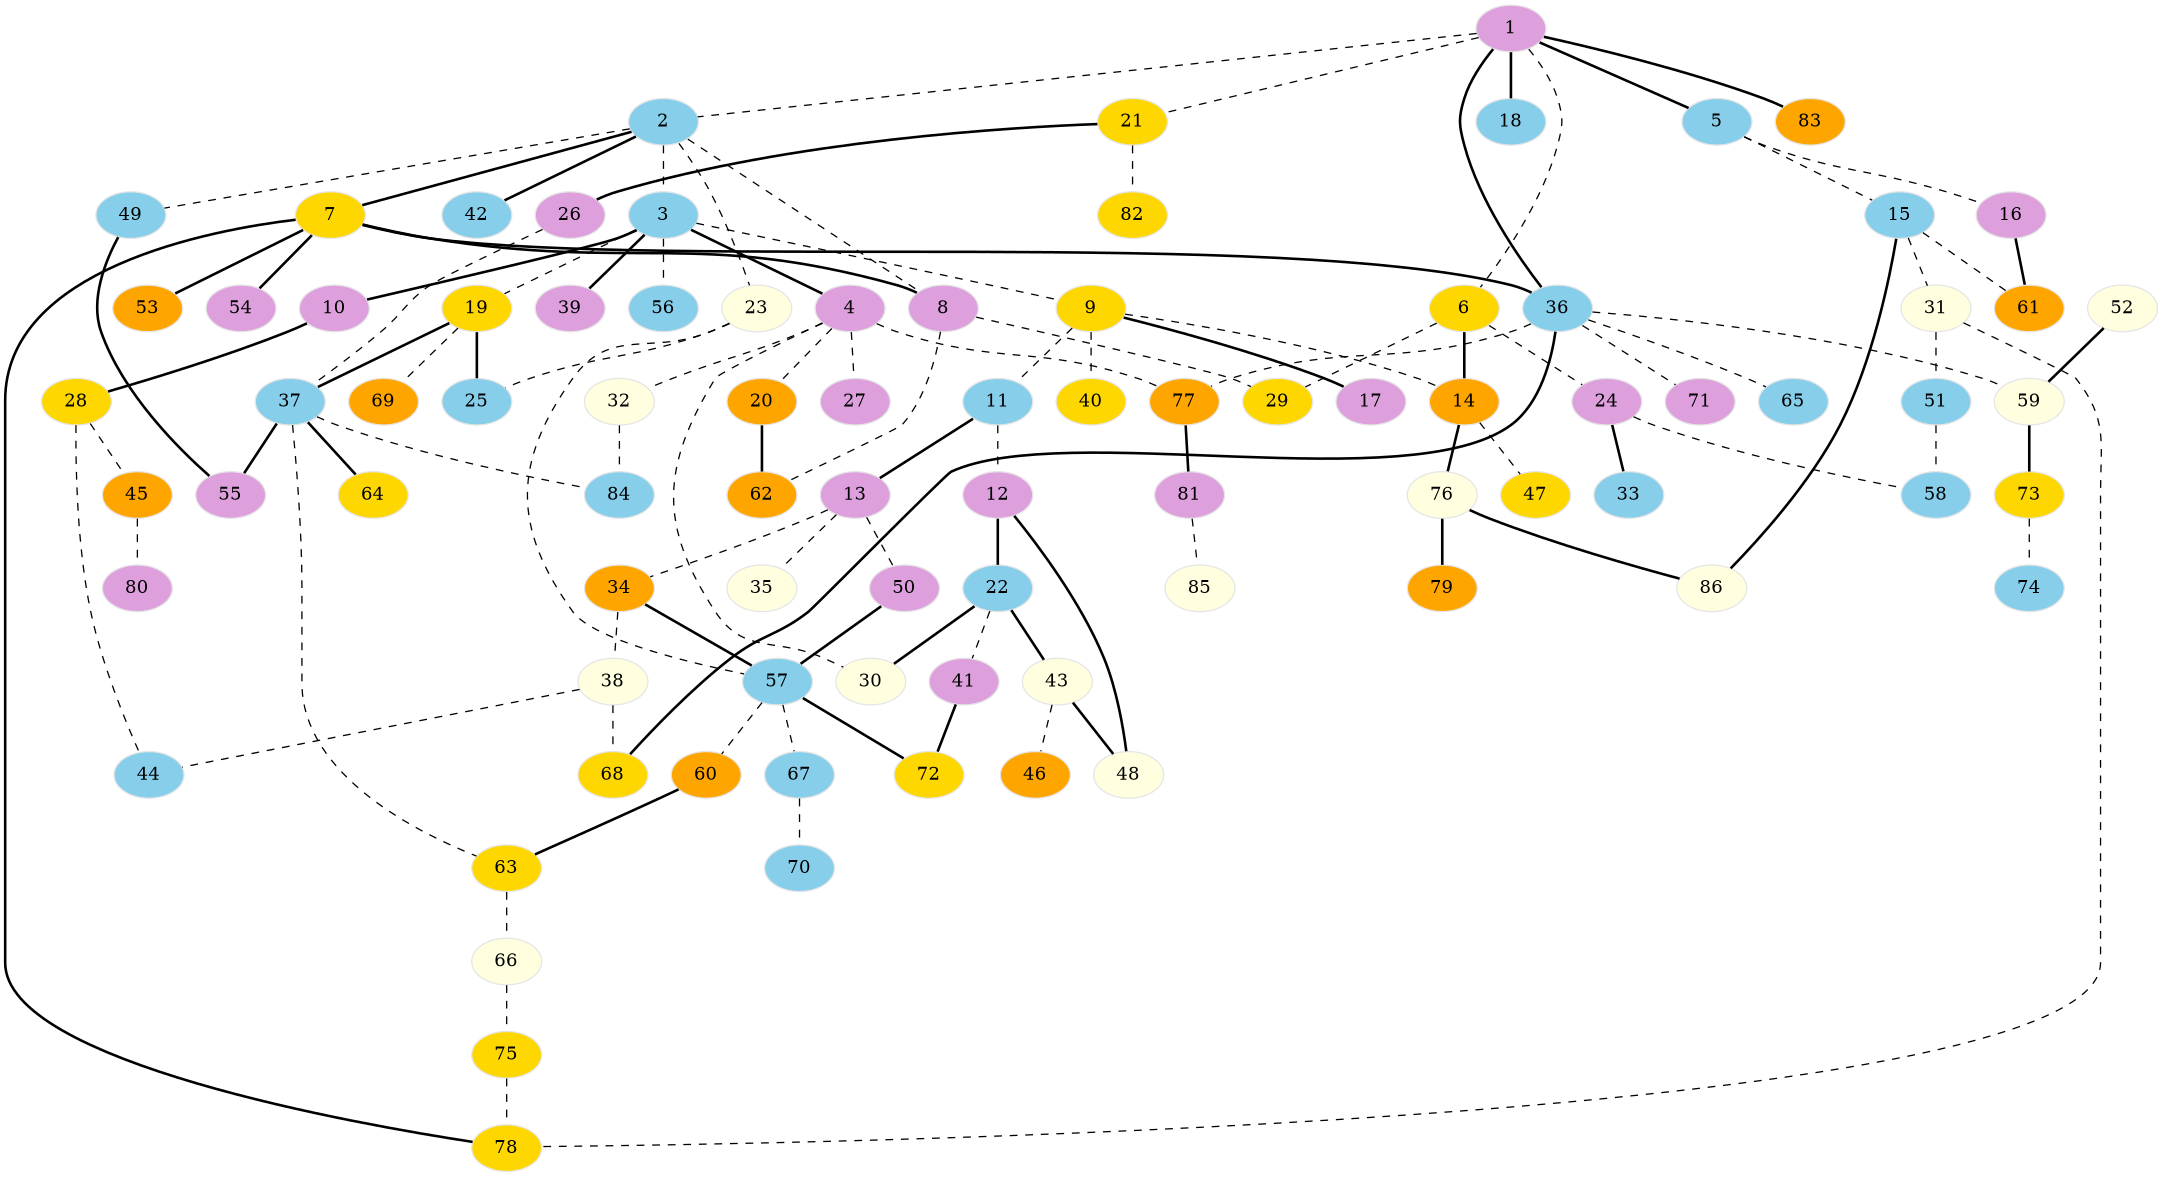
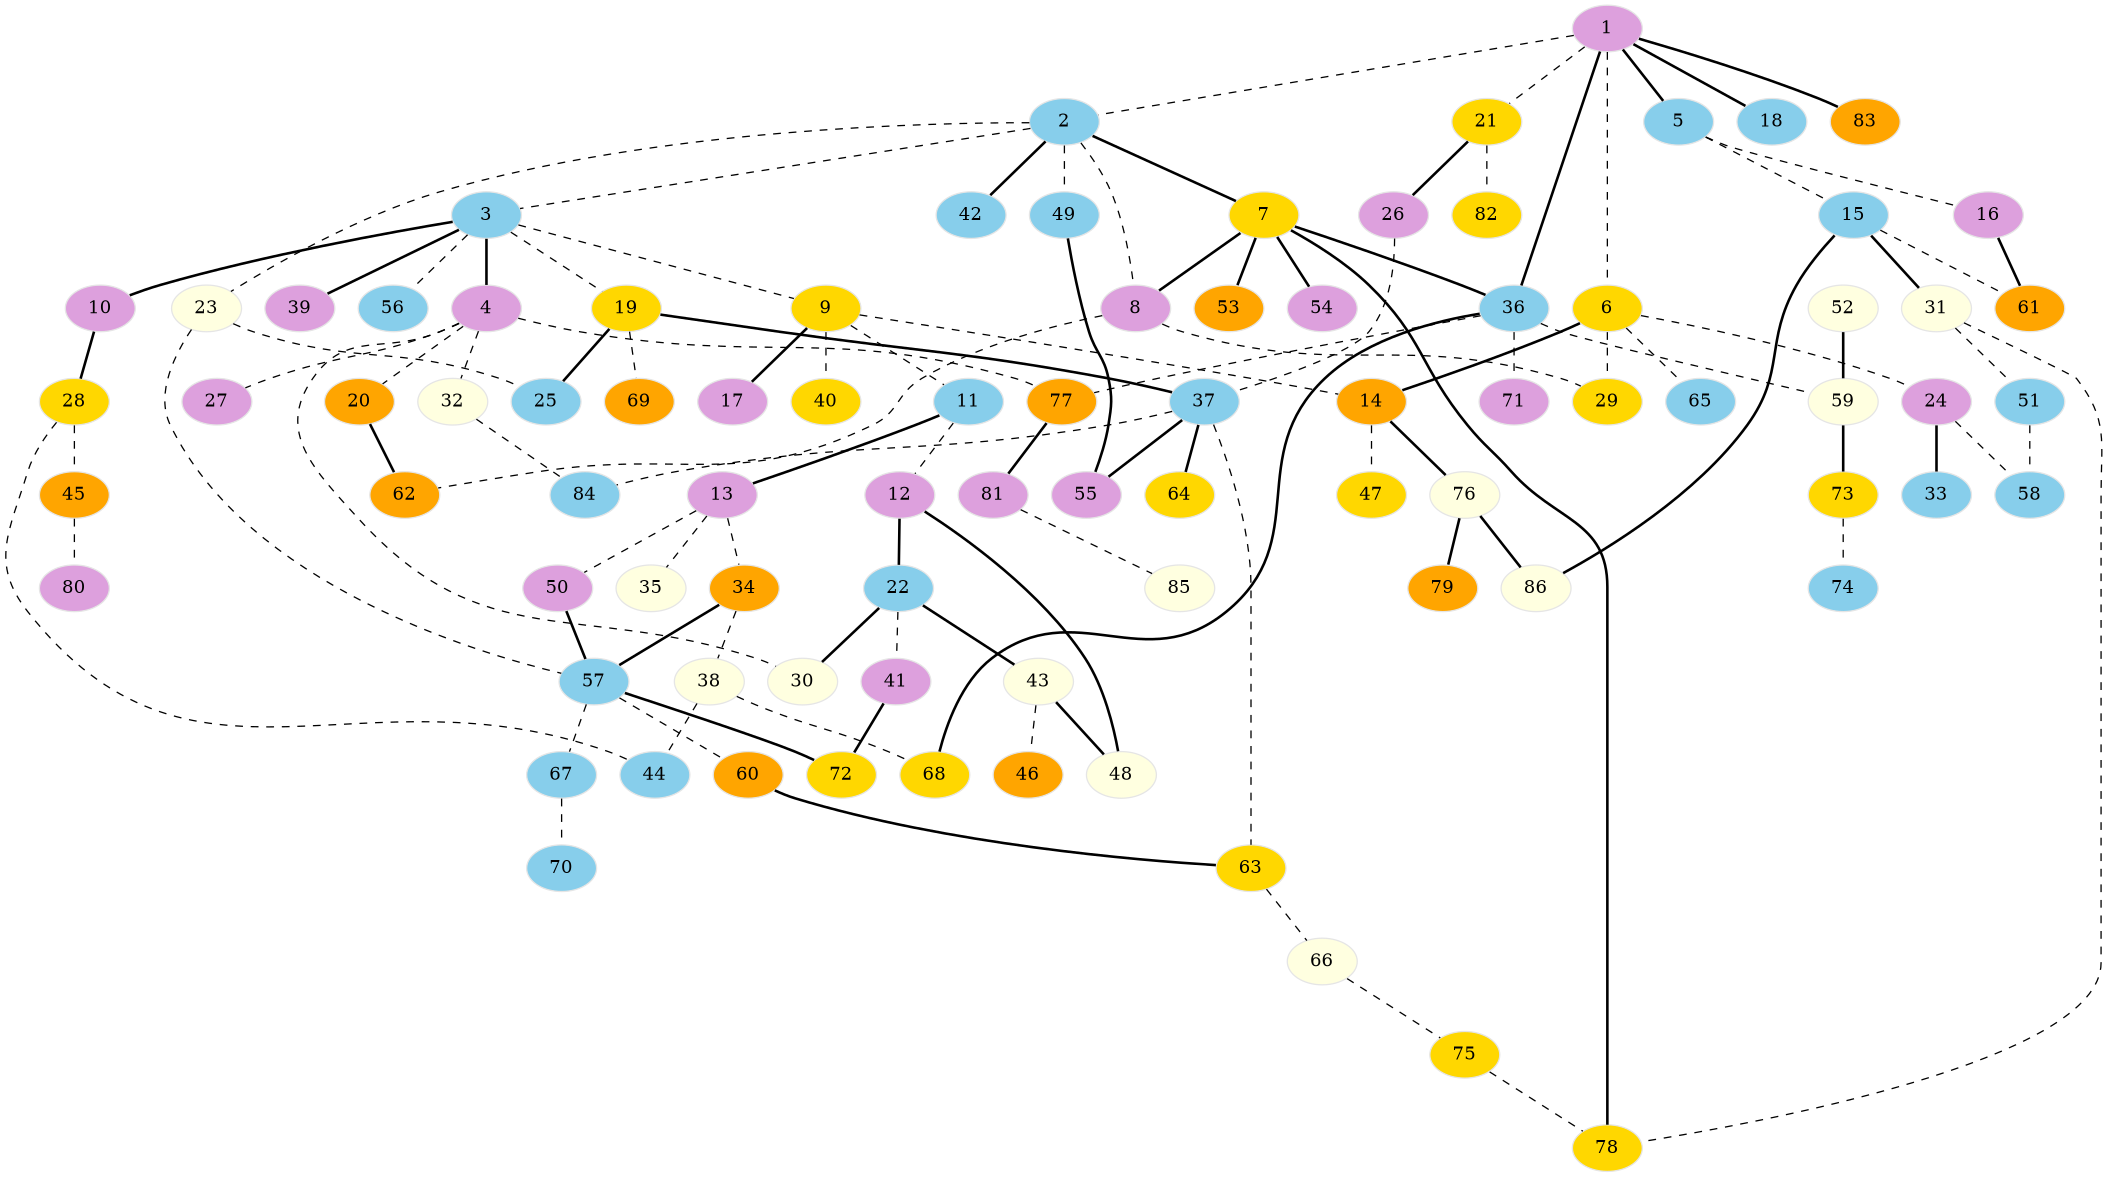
edge "15" -- "31": style dashed -> bold
edge "36" -- "65": now "6" -- "65"
